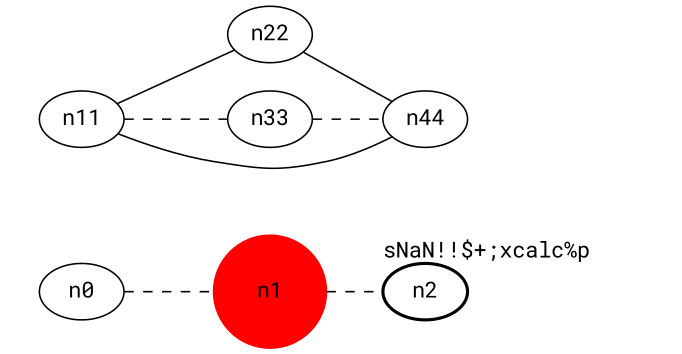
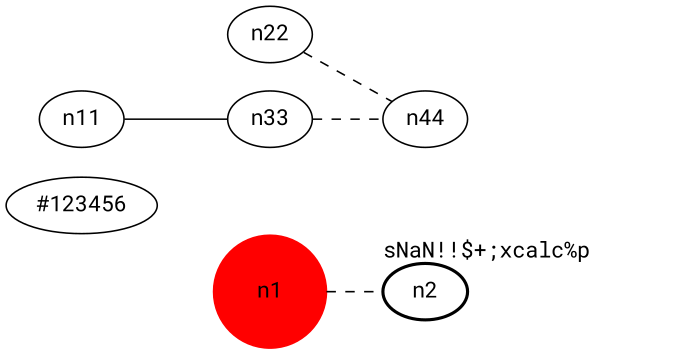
edge "n22" -- "n11": removed
edge "n22" -- "n44": style solid -> dashed
edge "n11" -- "n33": style dashed -> solid
edge "n11" -- "n44": removed
node "#123456": added
node "n0": removed
